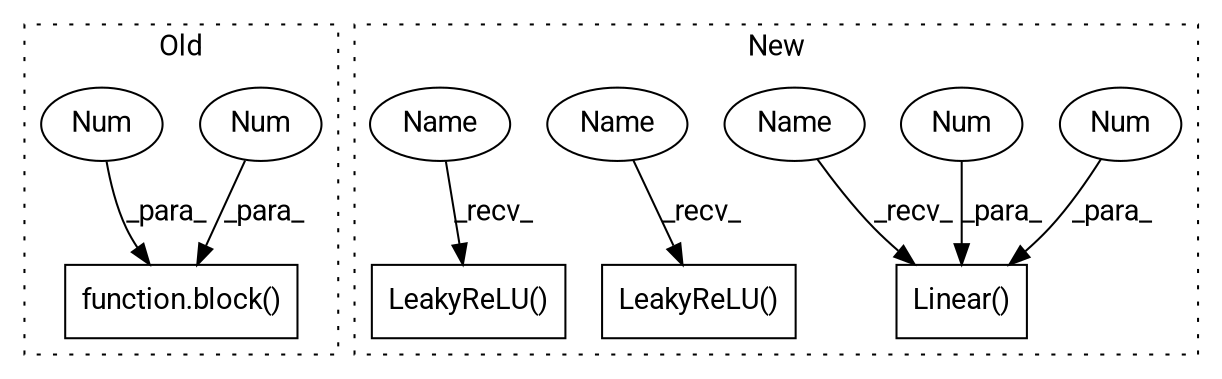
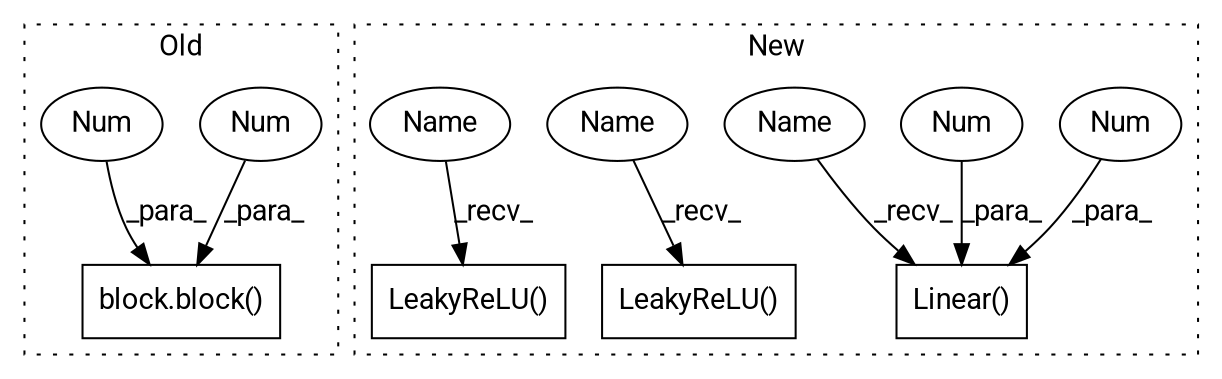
node "function.block()": label "function.block()" -> "block.block()"
